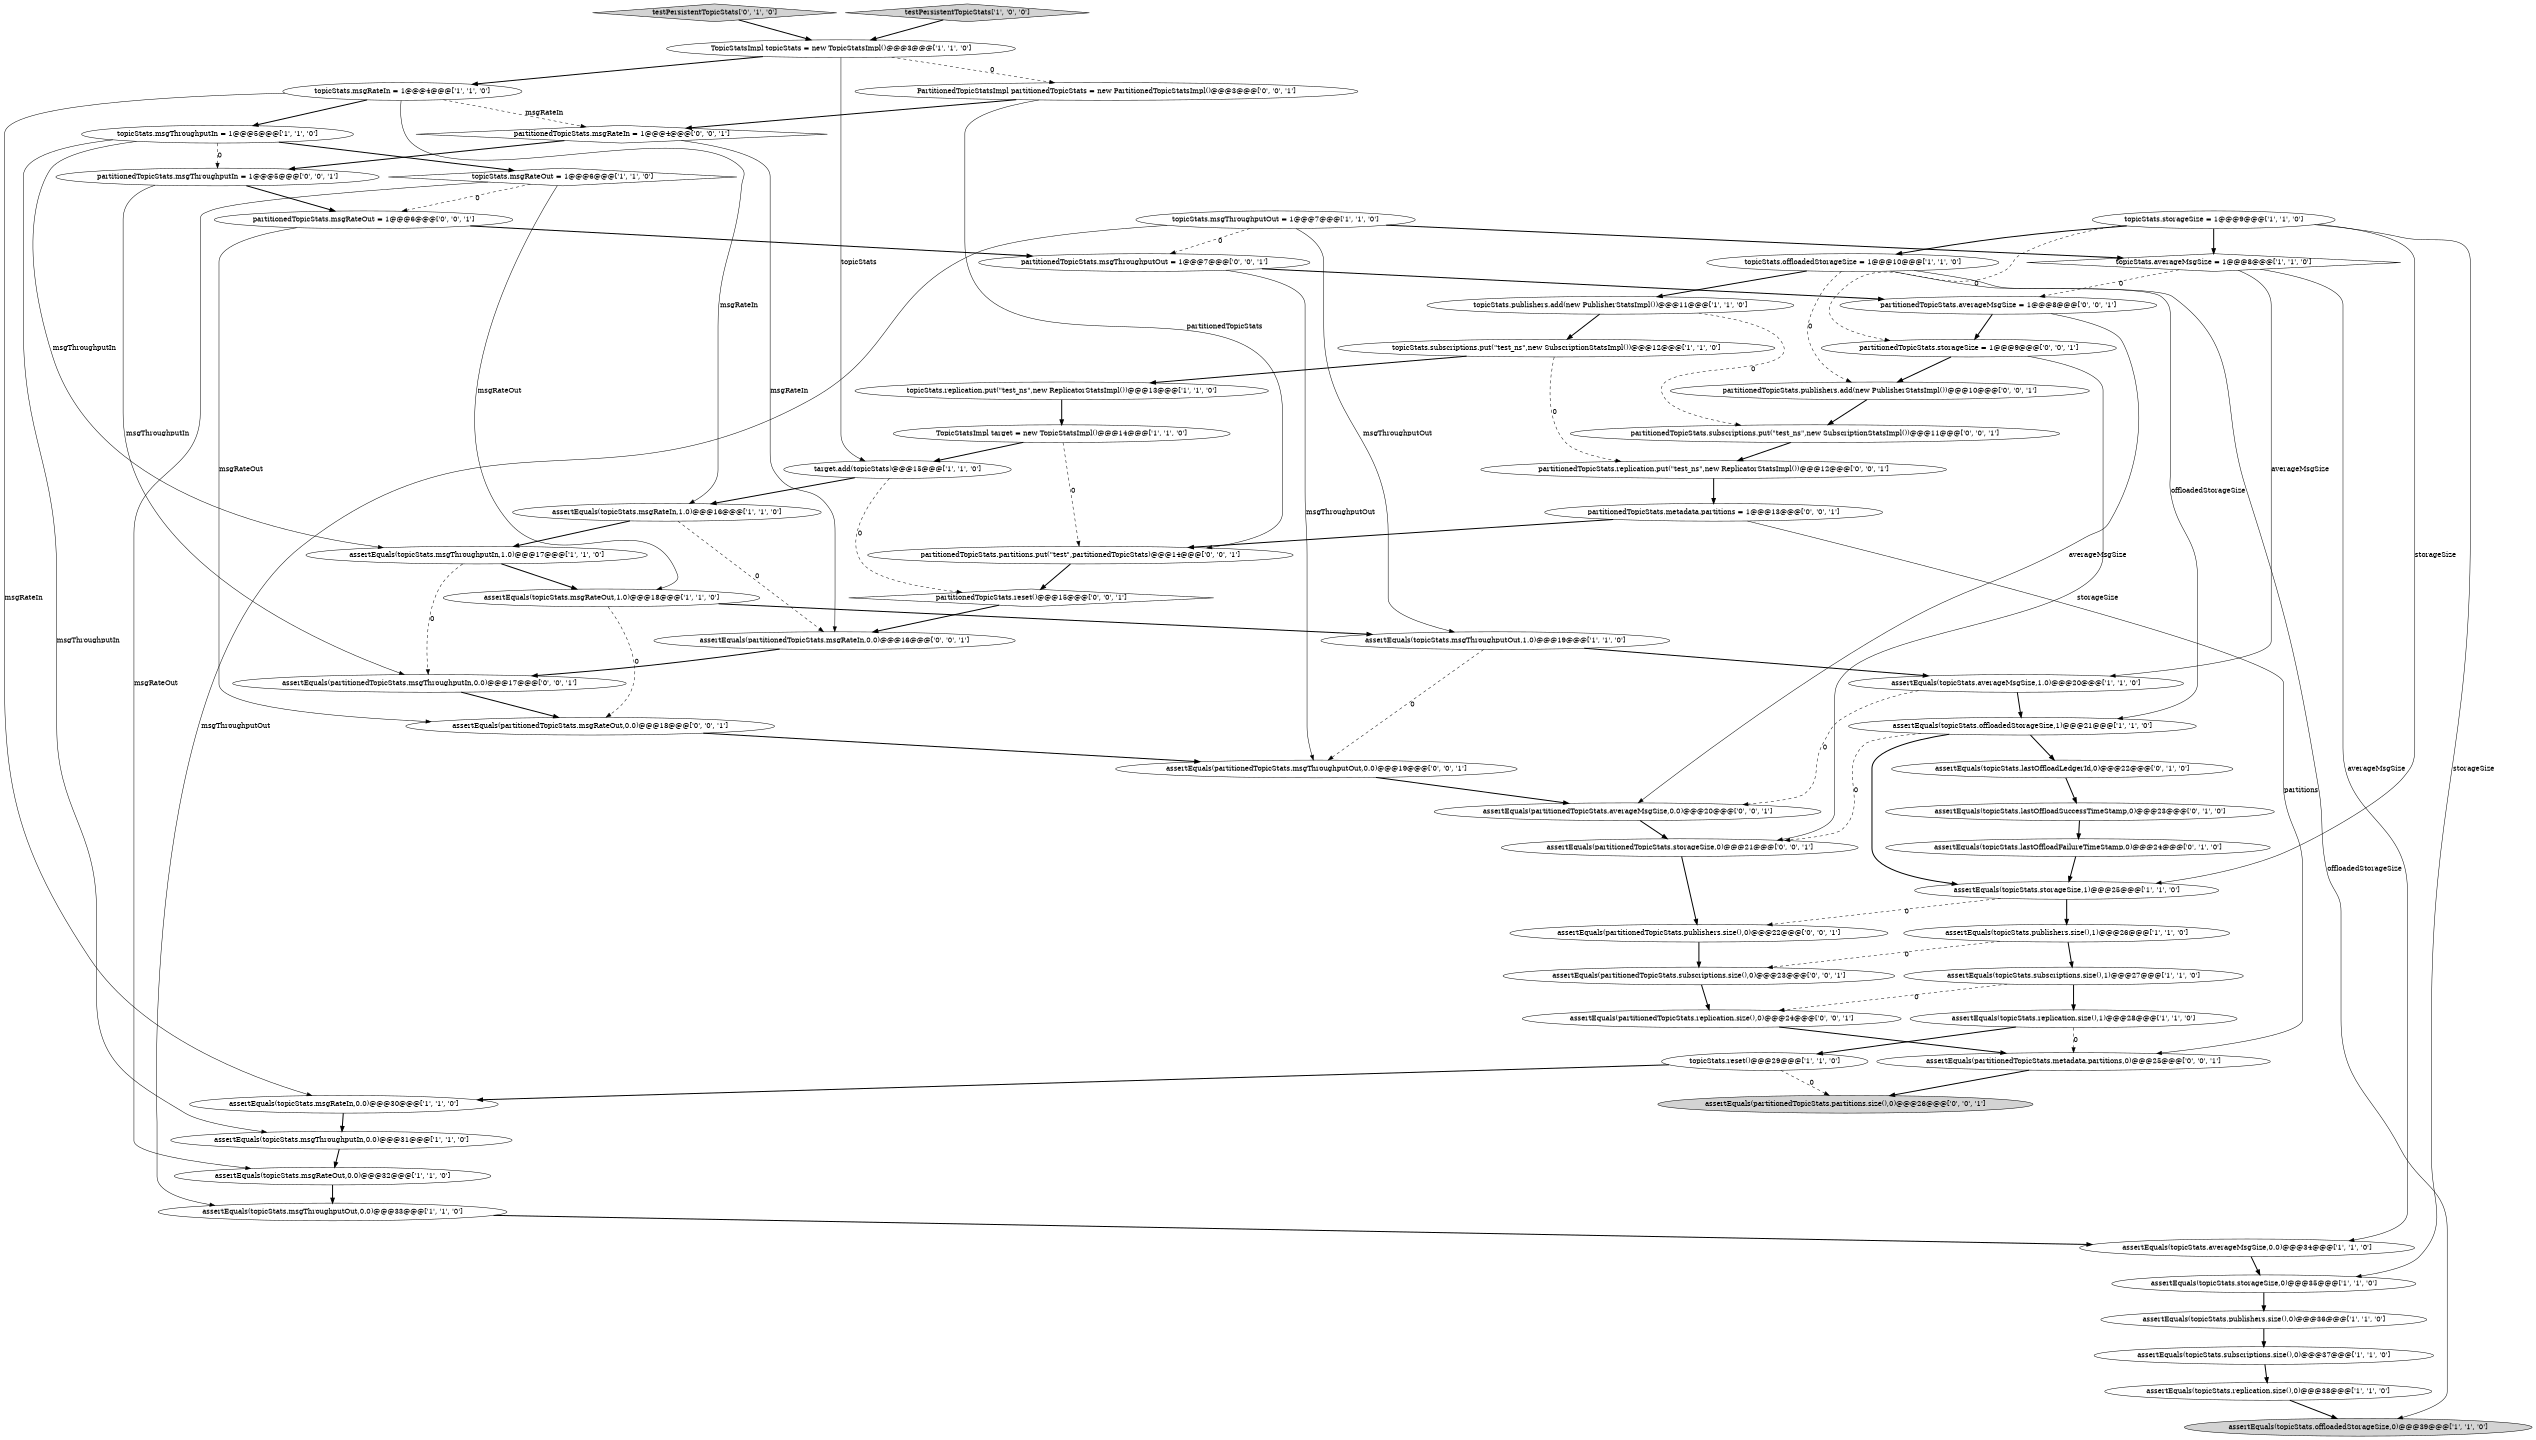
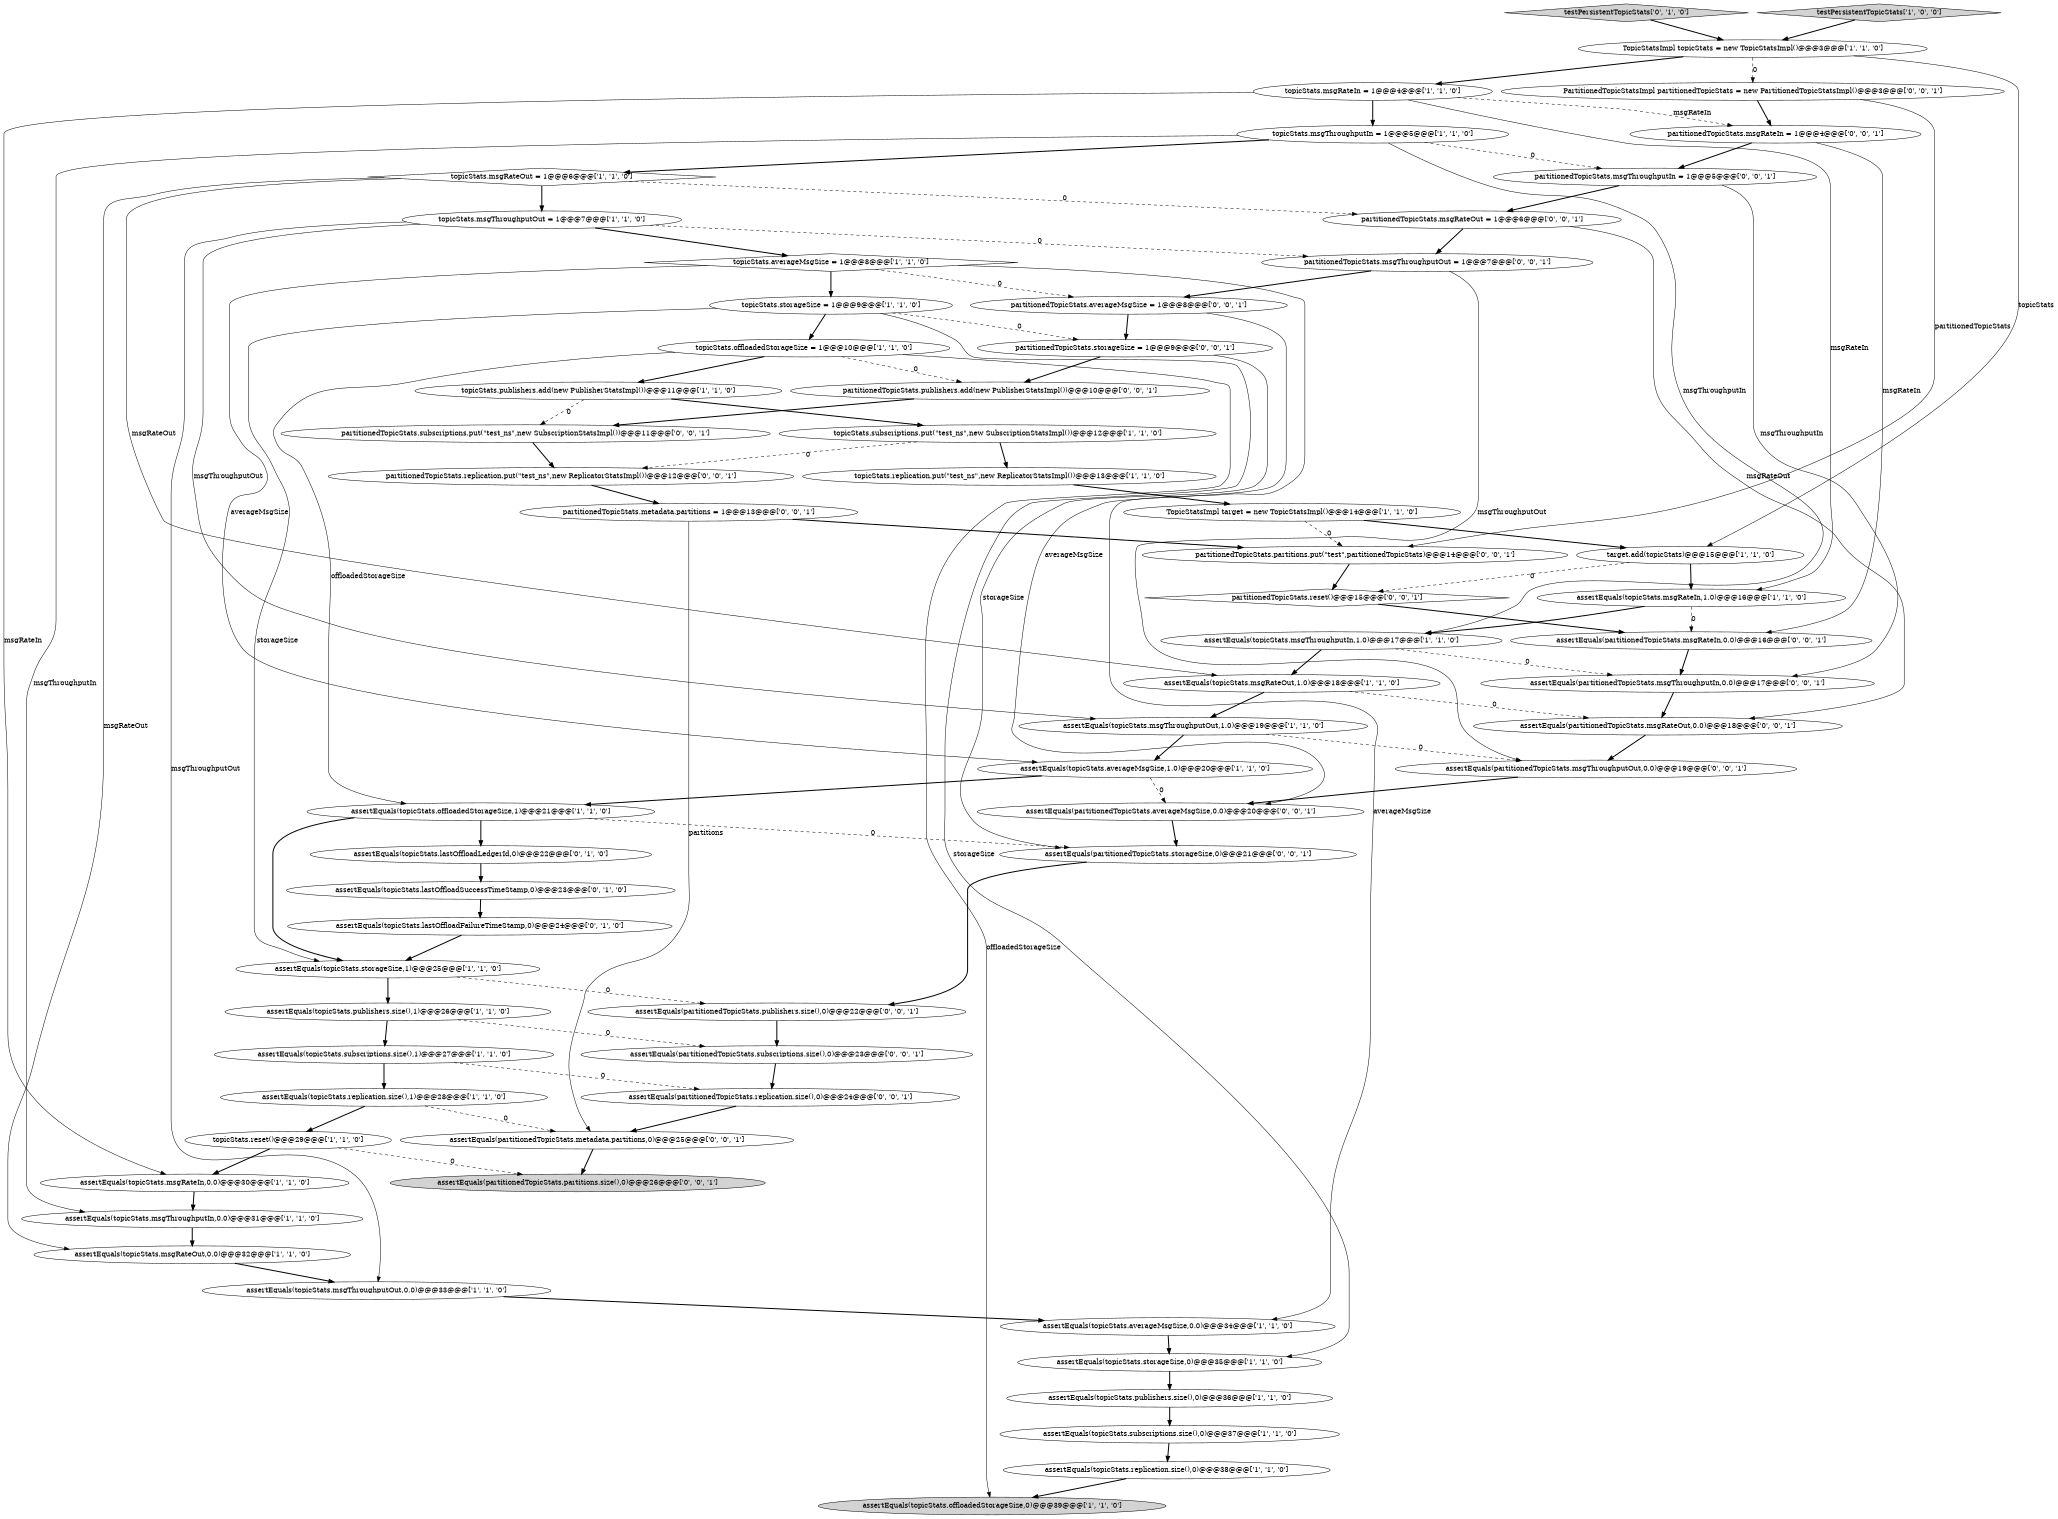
node "partitionedTopicStats.msgRateIn = 1@@@4@@@['0', '0', '1']": shape diamond -> ellipse
edge "topicStats.msgRateOut = 1@@@6@@@['1', '1', '0']" -> "topicStats.msgThroughputOut = 1@@@7@@@['1', '1', '0']": added
edge "topicStats.storageSize = 1@@@9@@@['1', '1', '0']" -> "topicStats.averageMsgSize = 1@@@8@@@['1', '1', '0']": reversed
